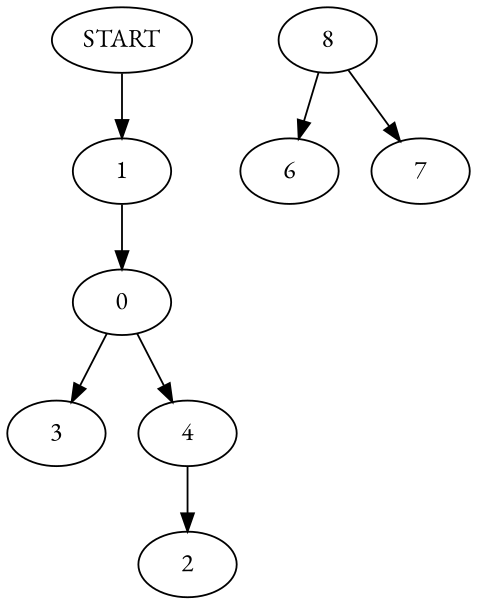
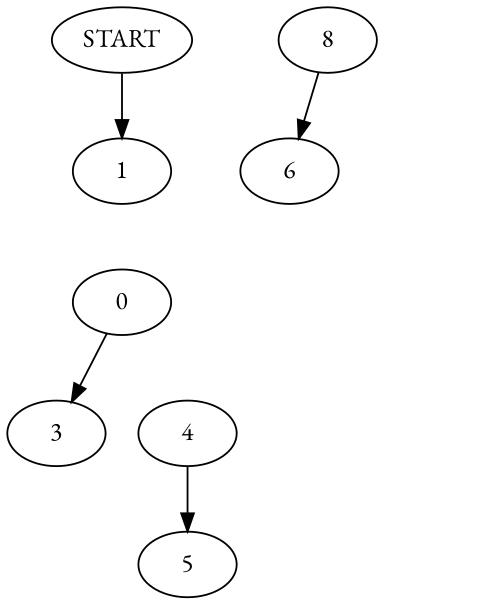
node "7": removed
edge "1" -> "0": removed
edge "0" -> "4": removed
node "2": label "2" -> "5"
